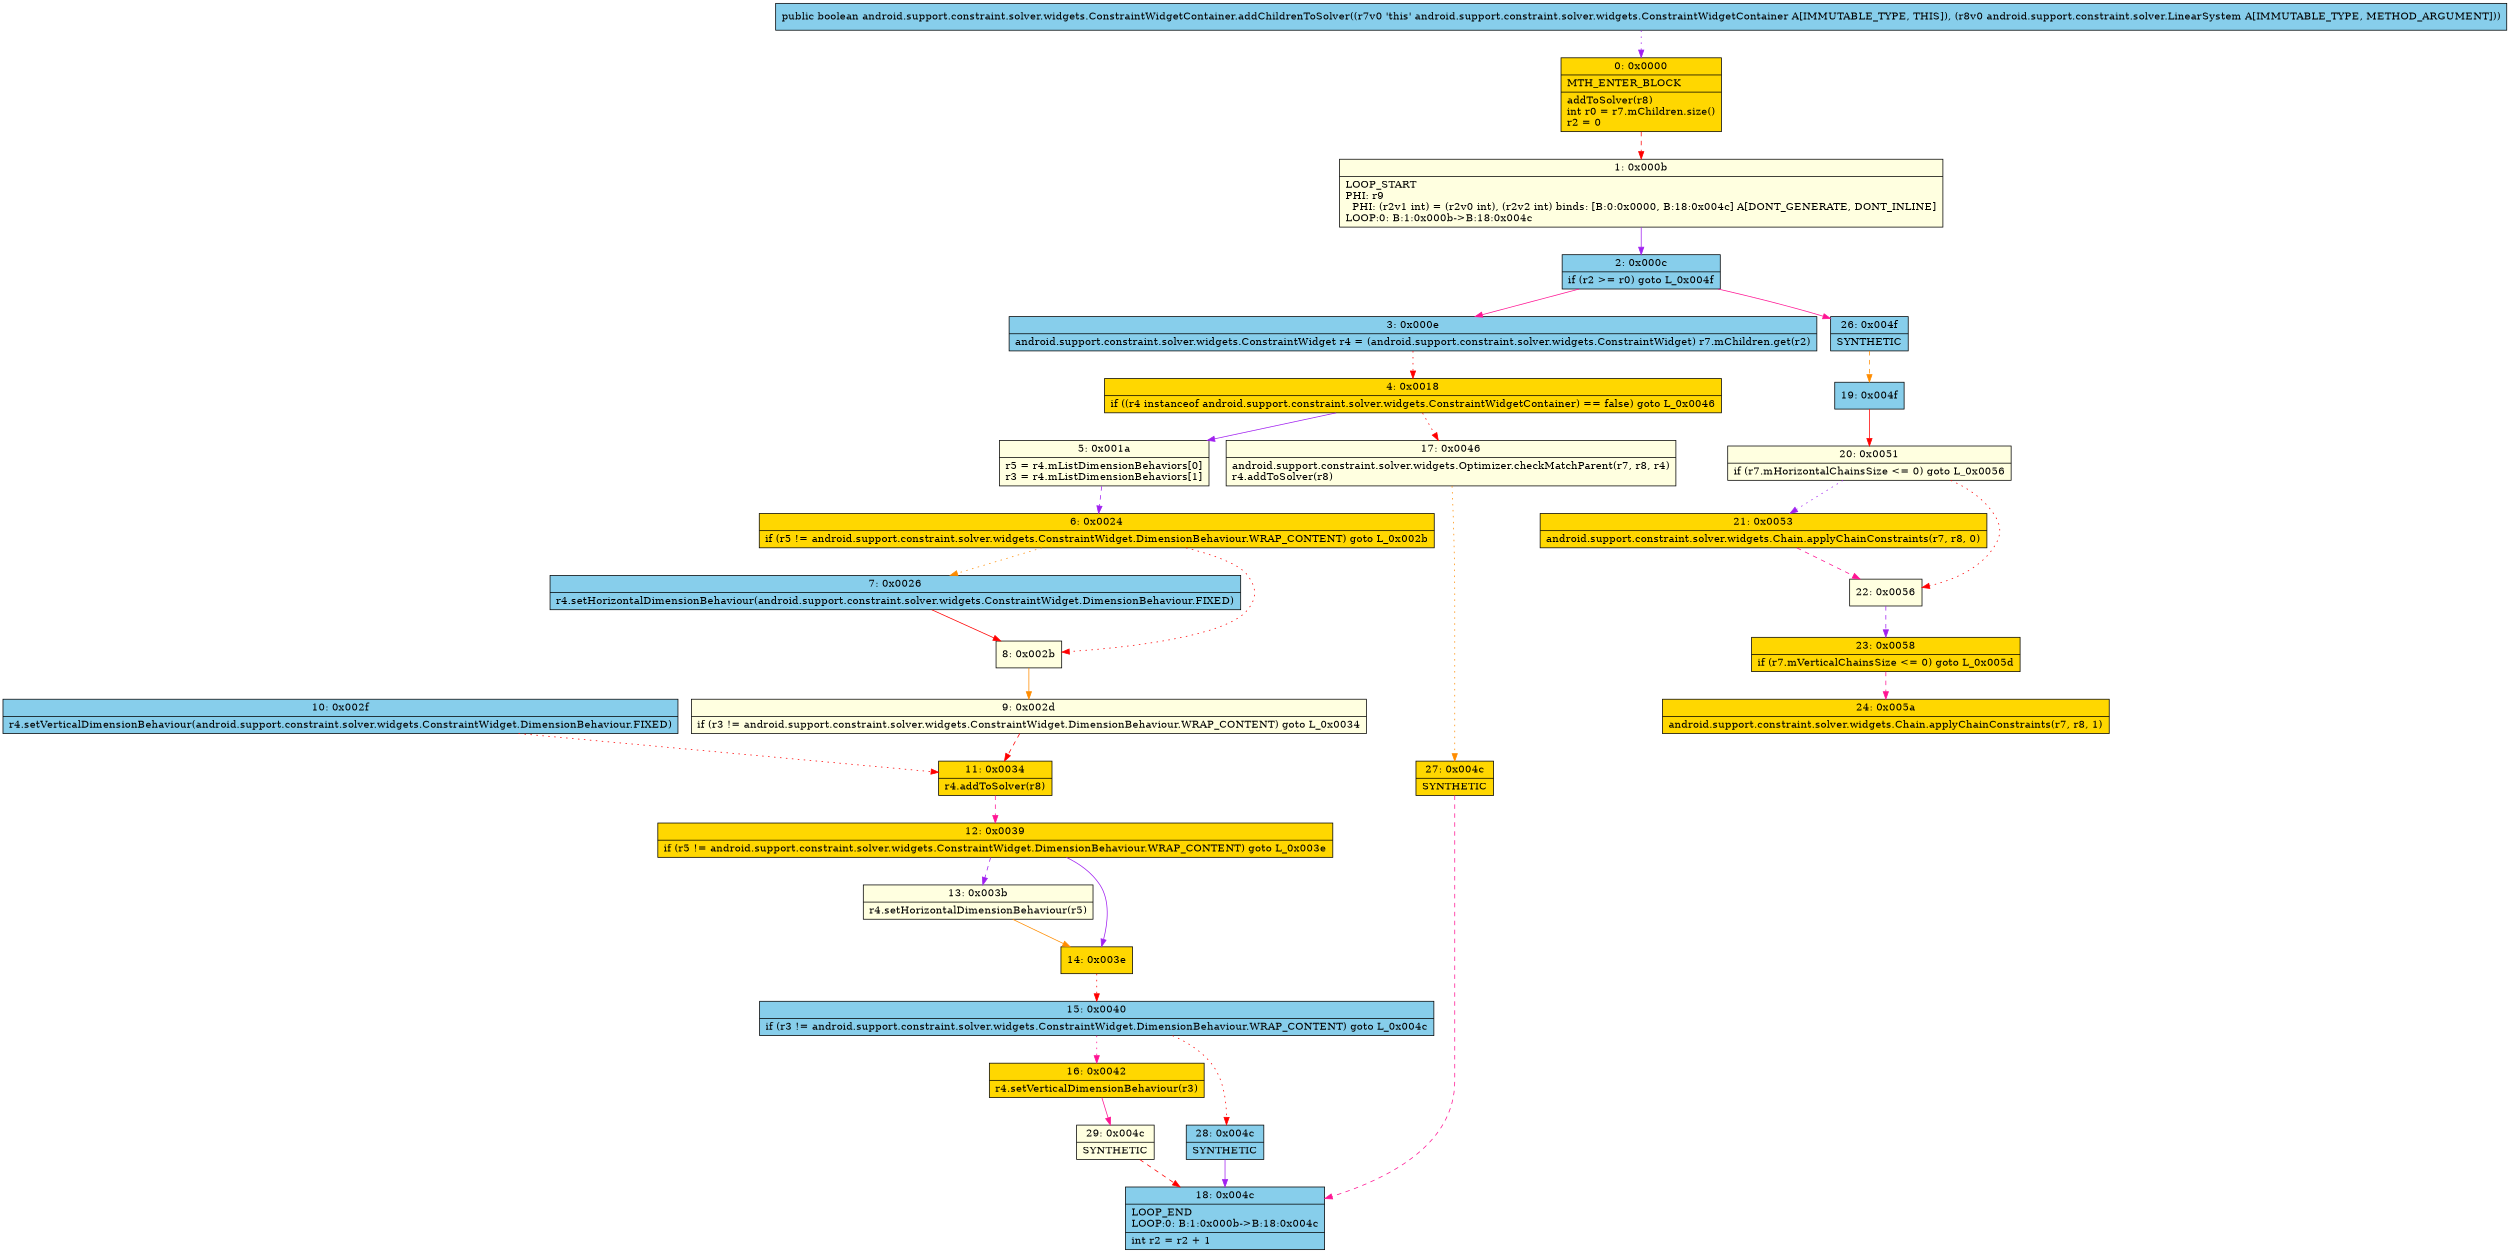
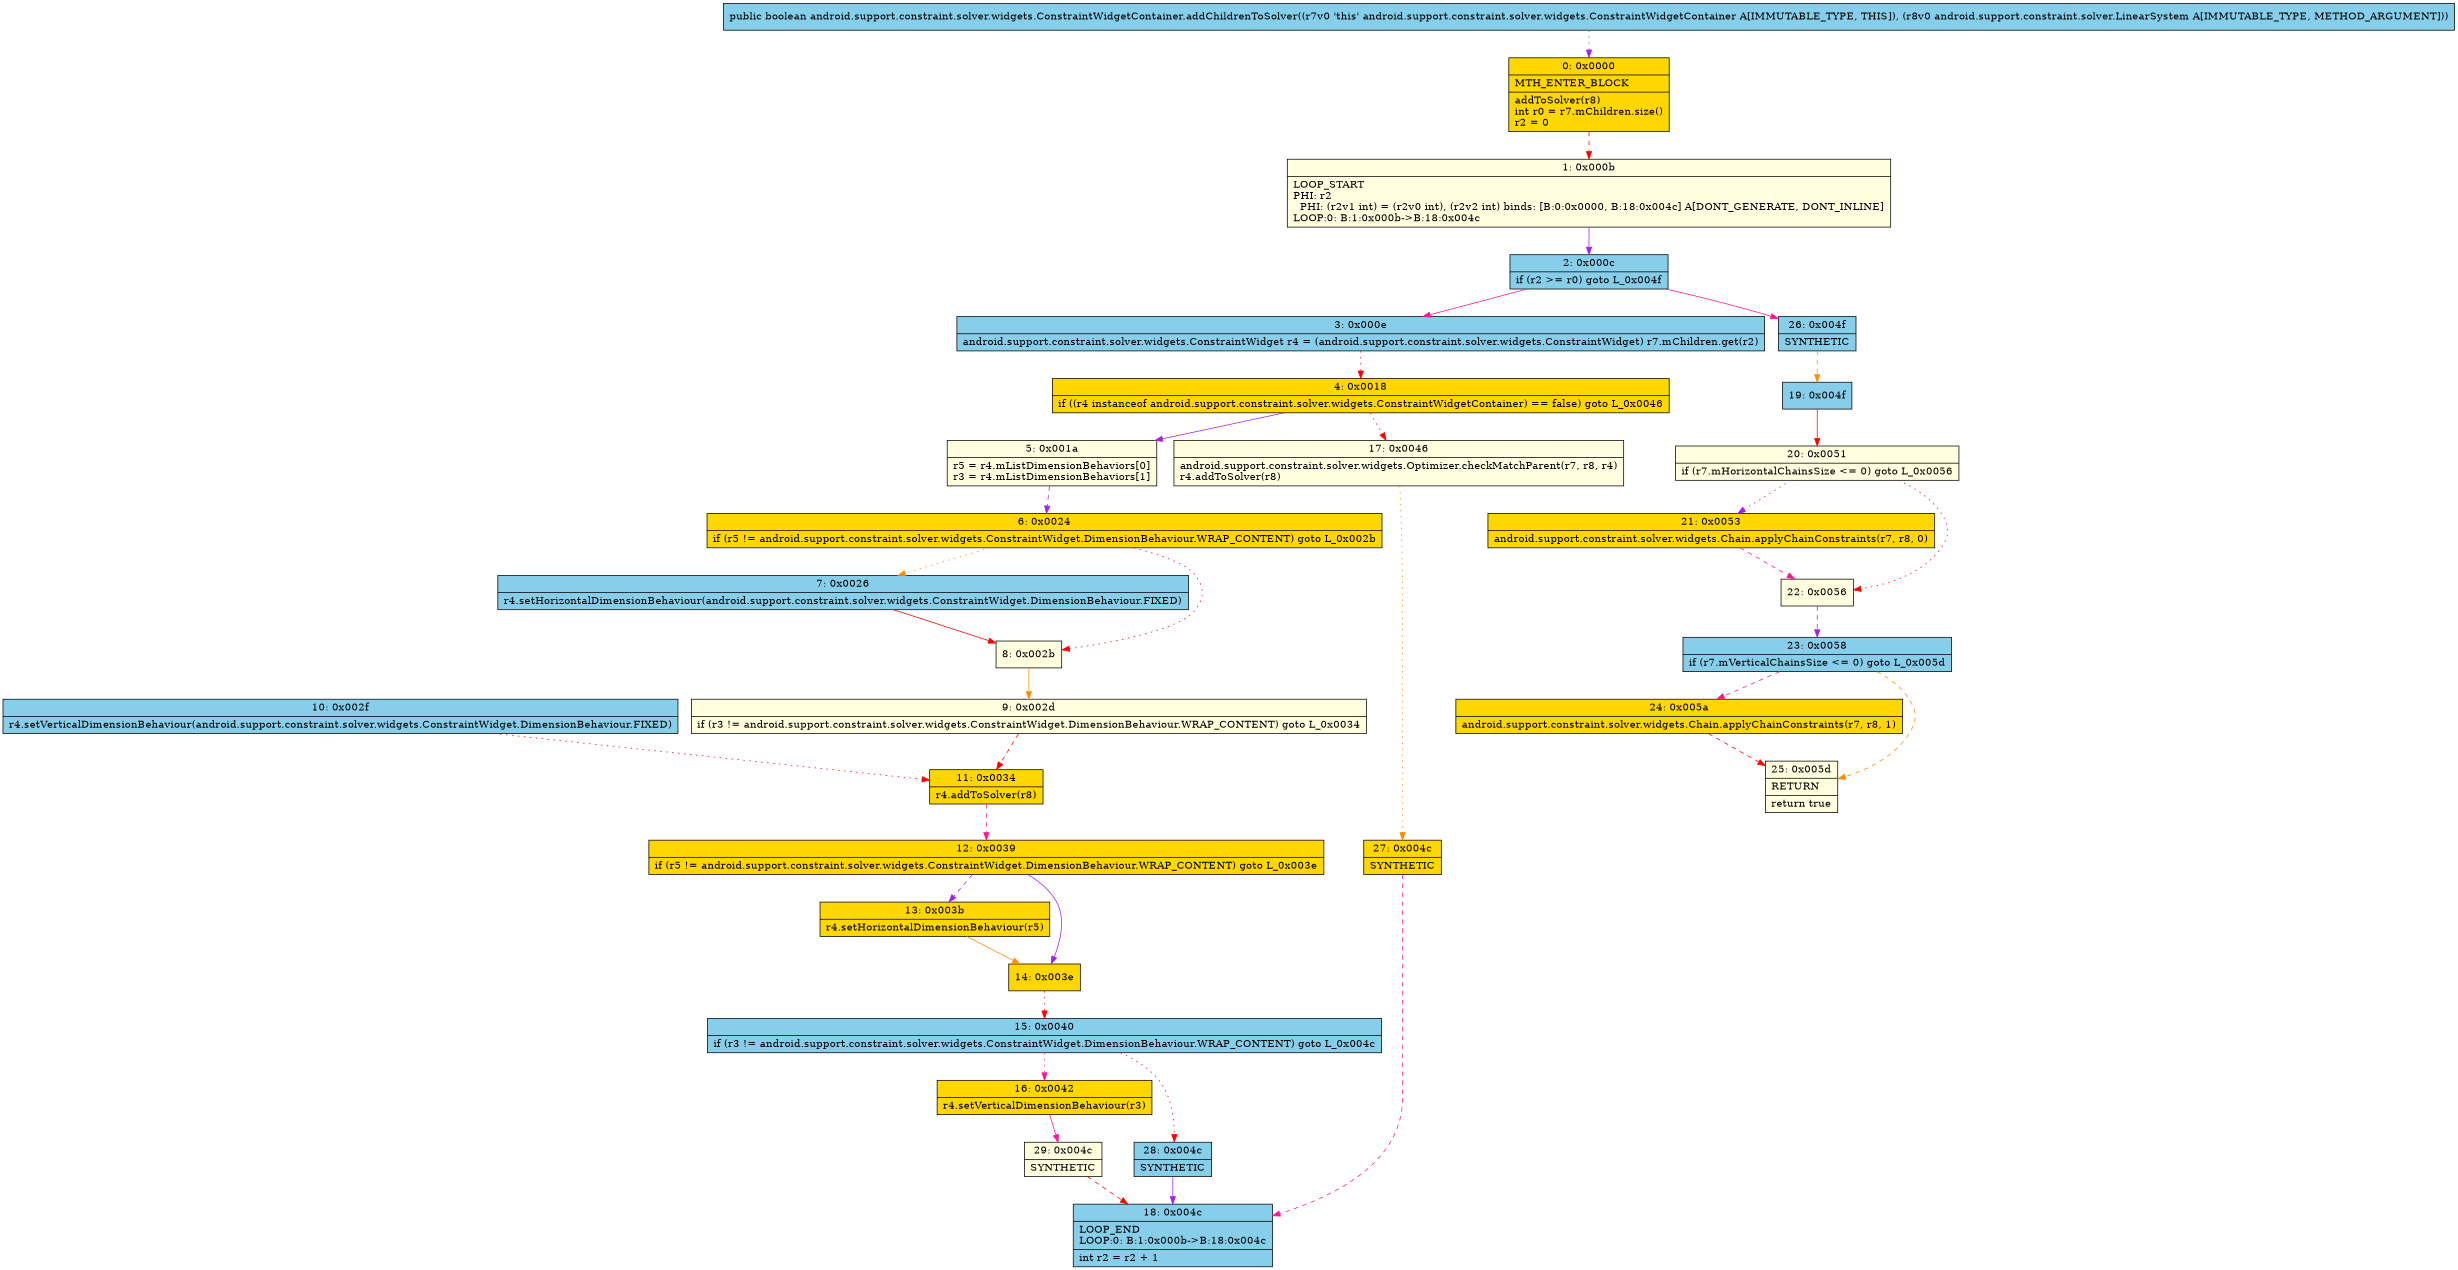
node "1: 0x000b": text "PHI: r9" -> "PHI: r2"
node "23: 0x0058": fillcolor gold -> skyblue
node "25: 0x005d": added
node "13: 0x003b": fillcolor lightyellow -> gold
